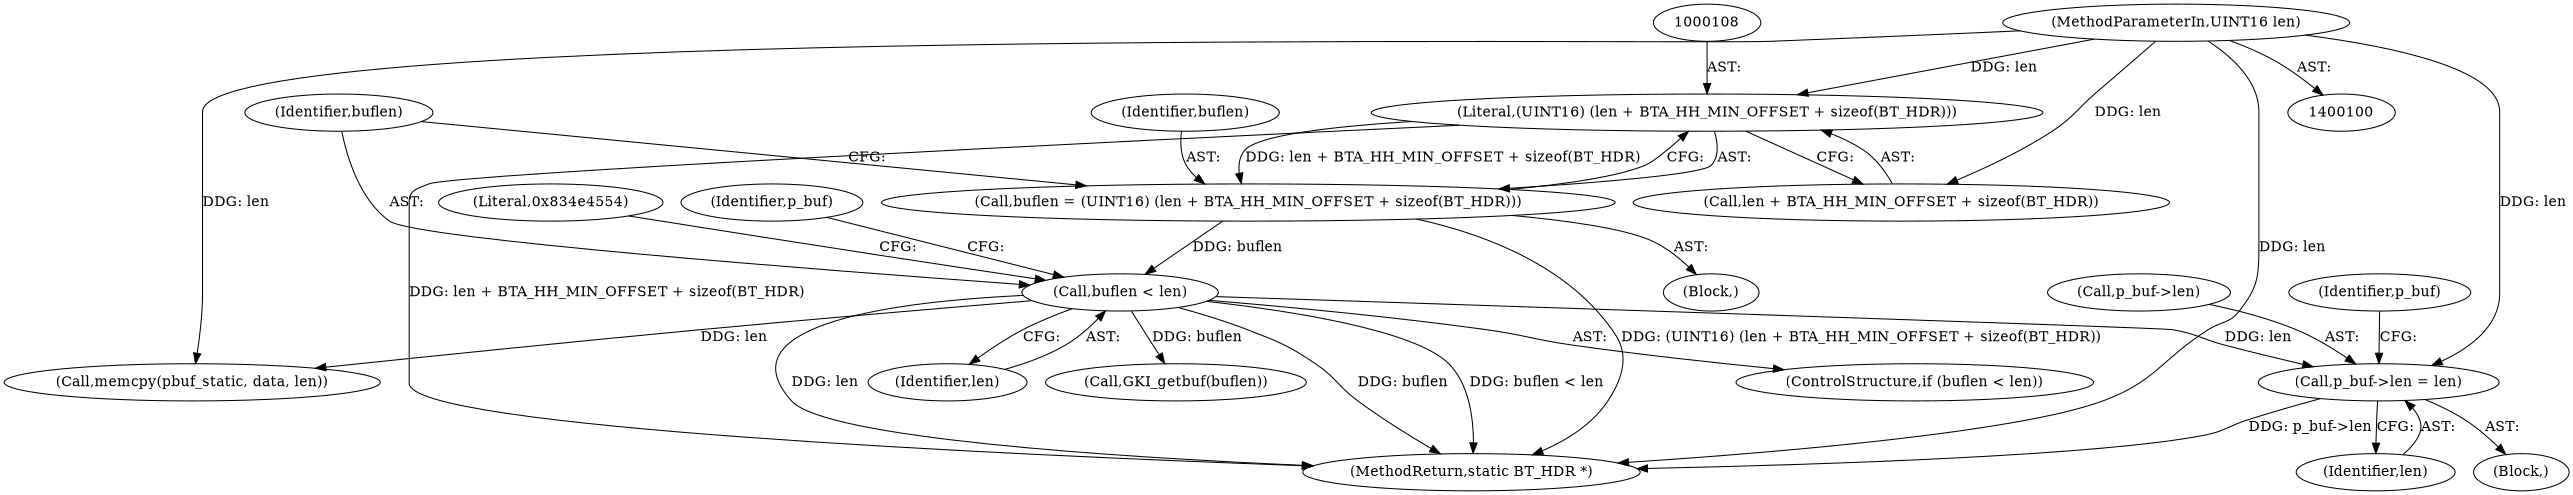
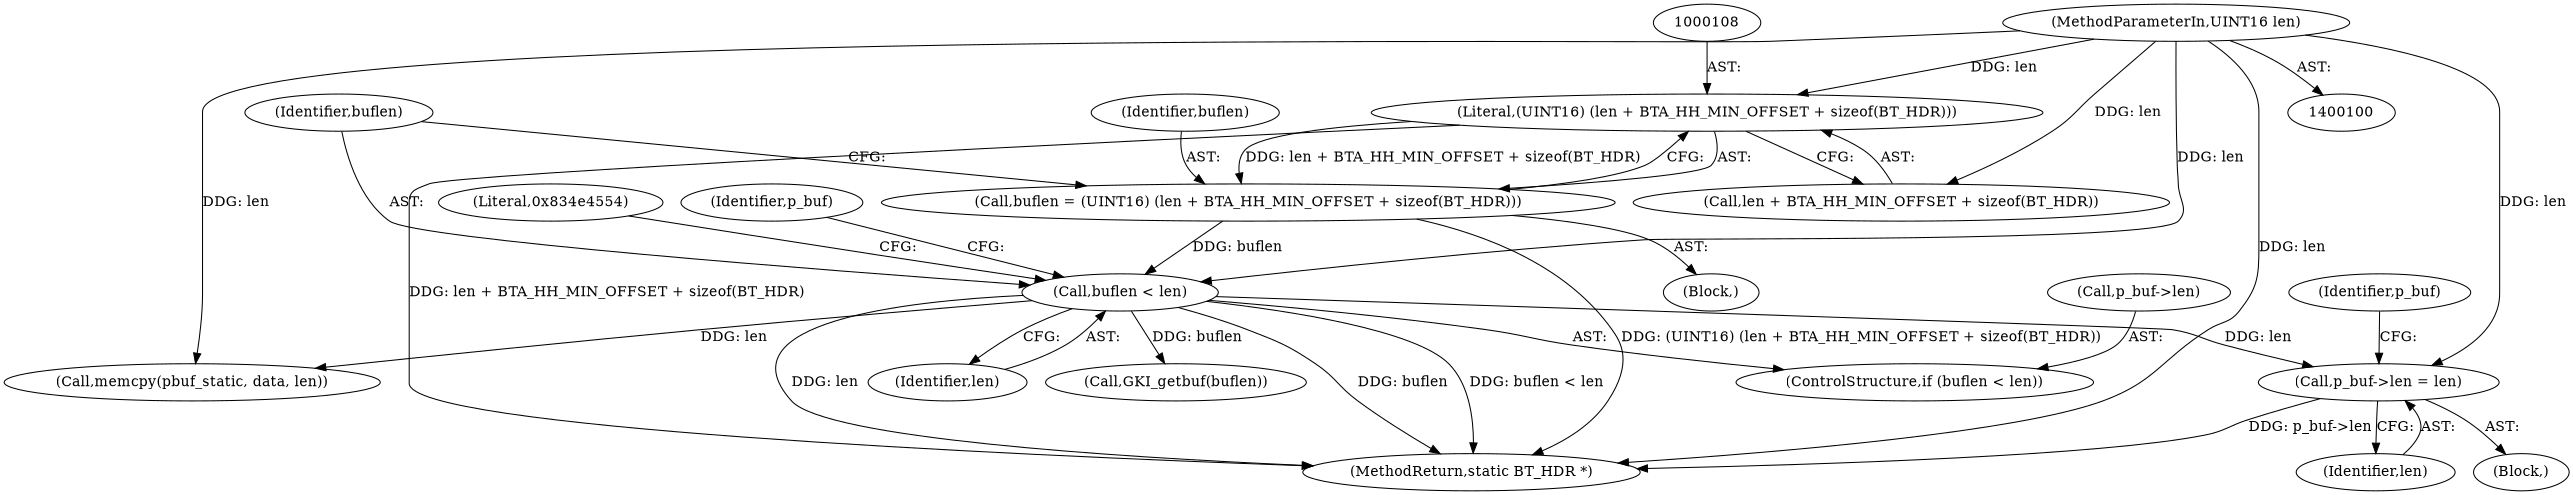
edge "(MethodParameterIn,UINT16 len)" -> "(Call,buflen < len)": added, label "DDG: len"
edge "(Call,p_buf->len)" -> "(Call,p_buf->len = len)": now "(Call,p_buf->len)" -> "(ControlStructure,if (buflen < len))"
